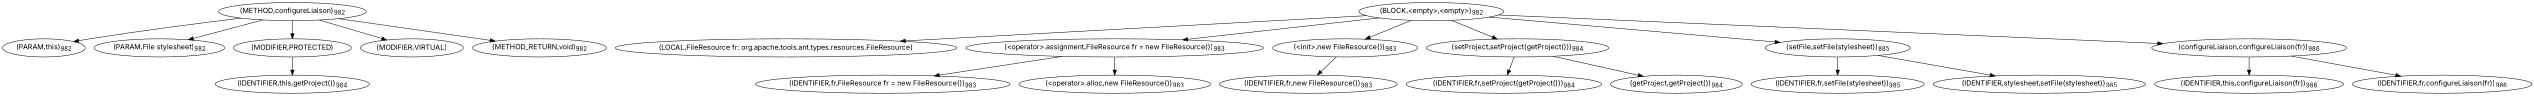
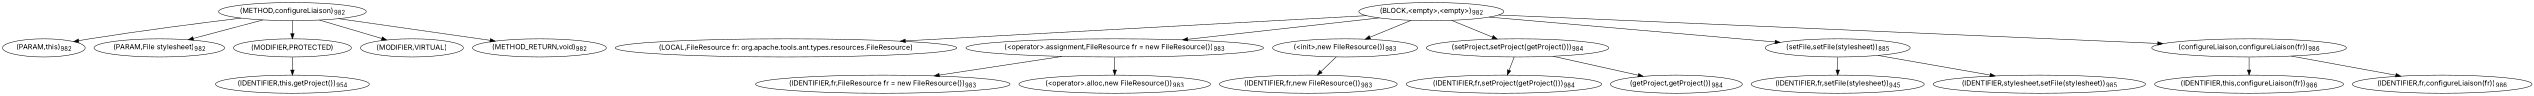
node "(IDENTIFIER,this,getProject())": text "984" -> "954"
node "(IDENTIFIER,fr,setFile(stylesheet))": text "985" -> "945"
